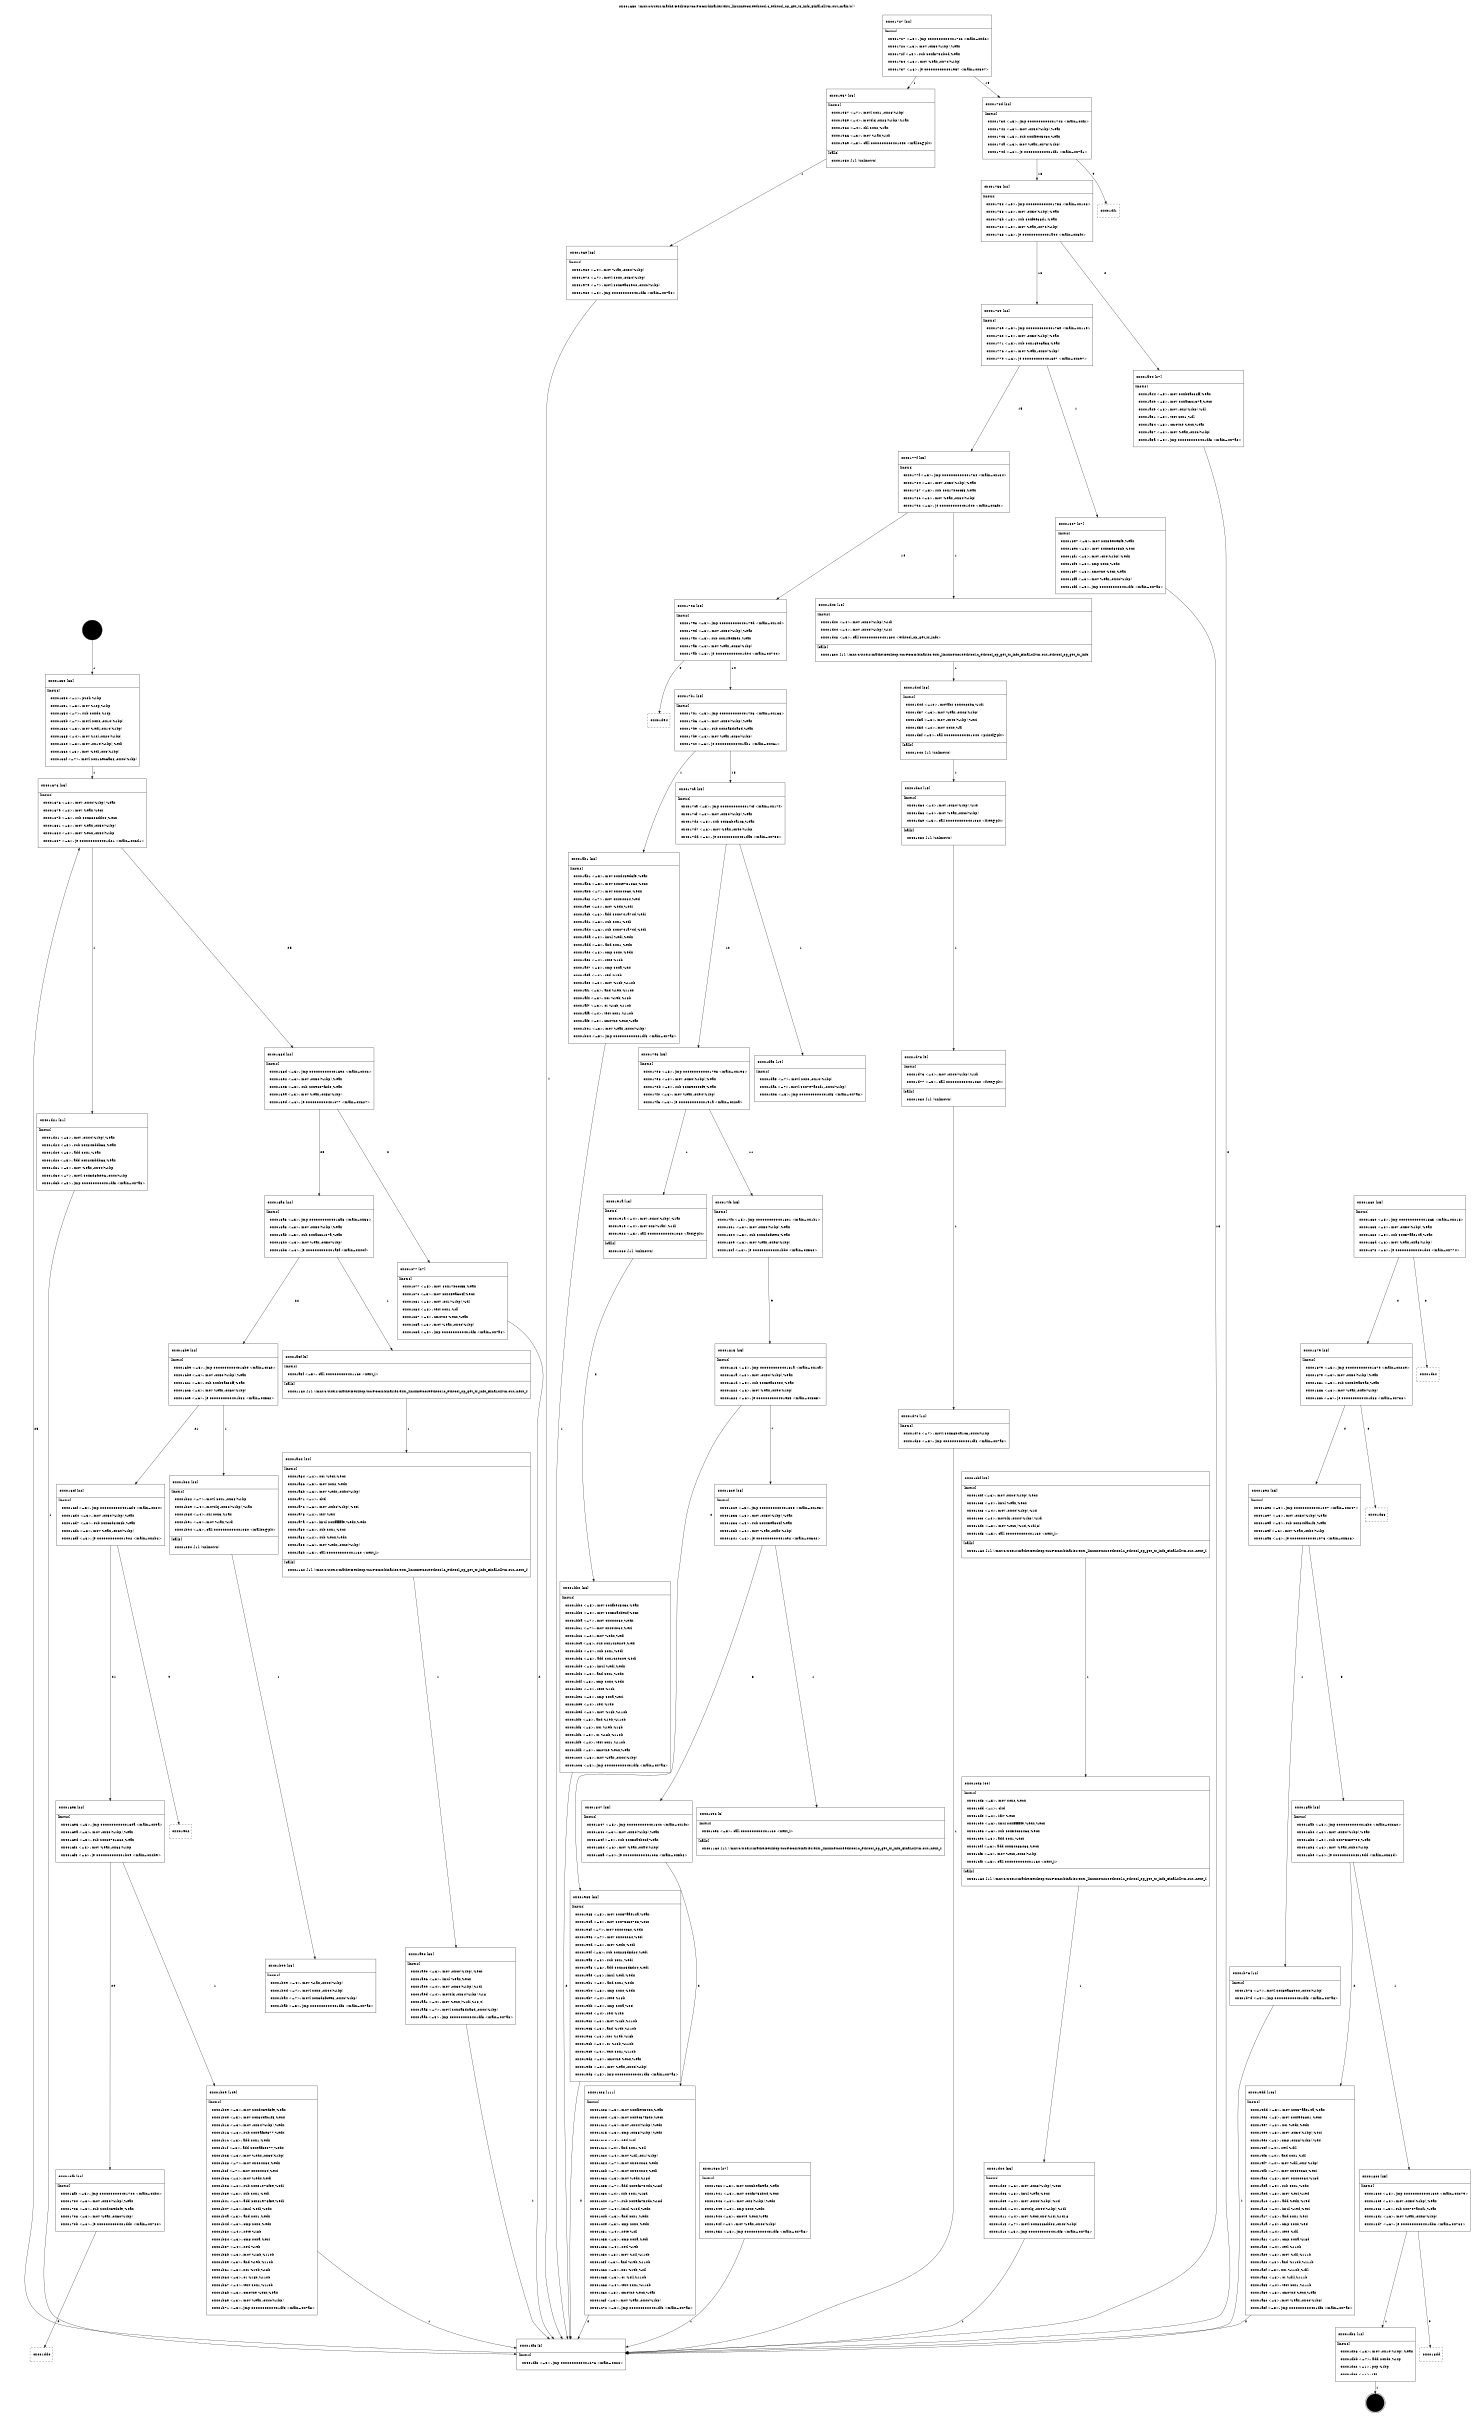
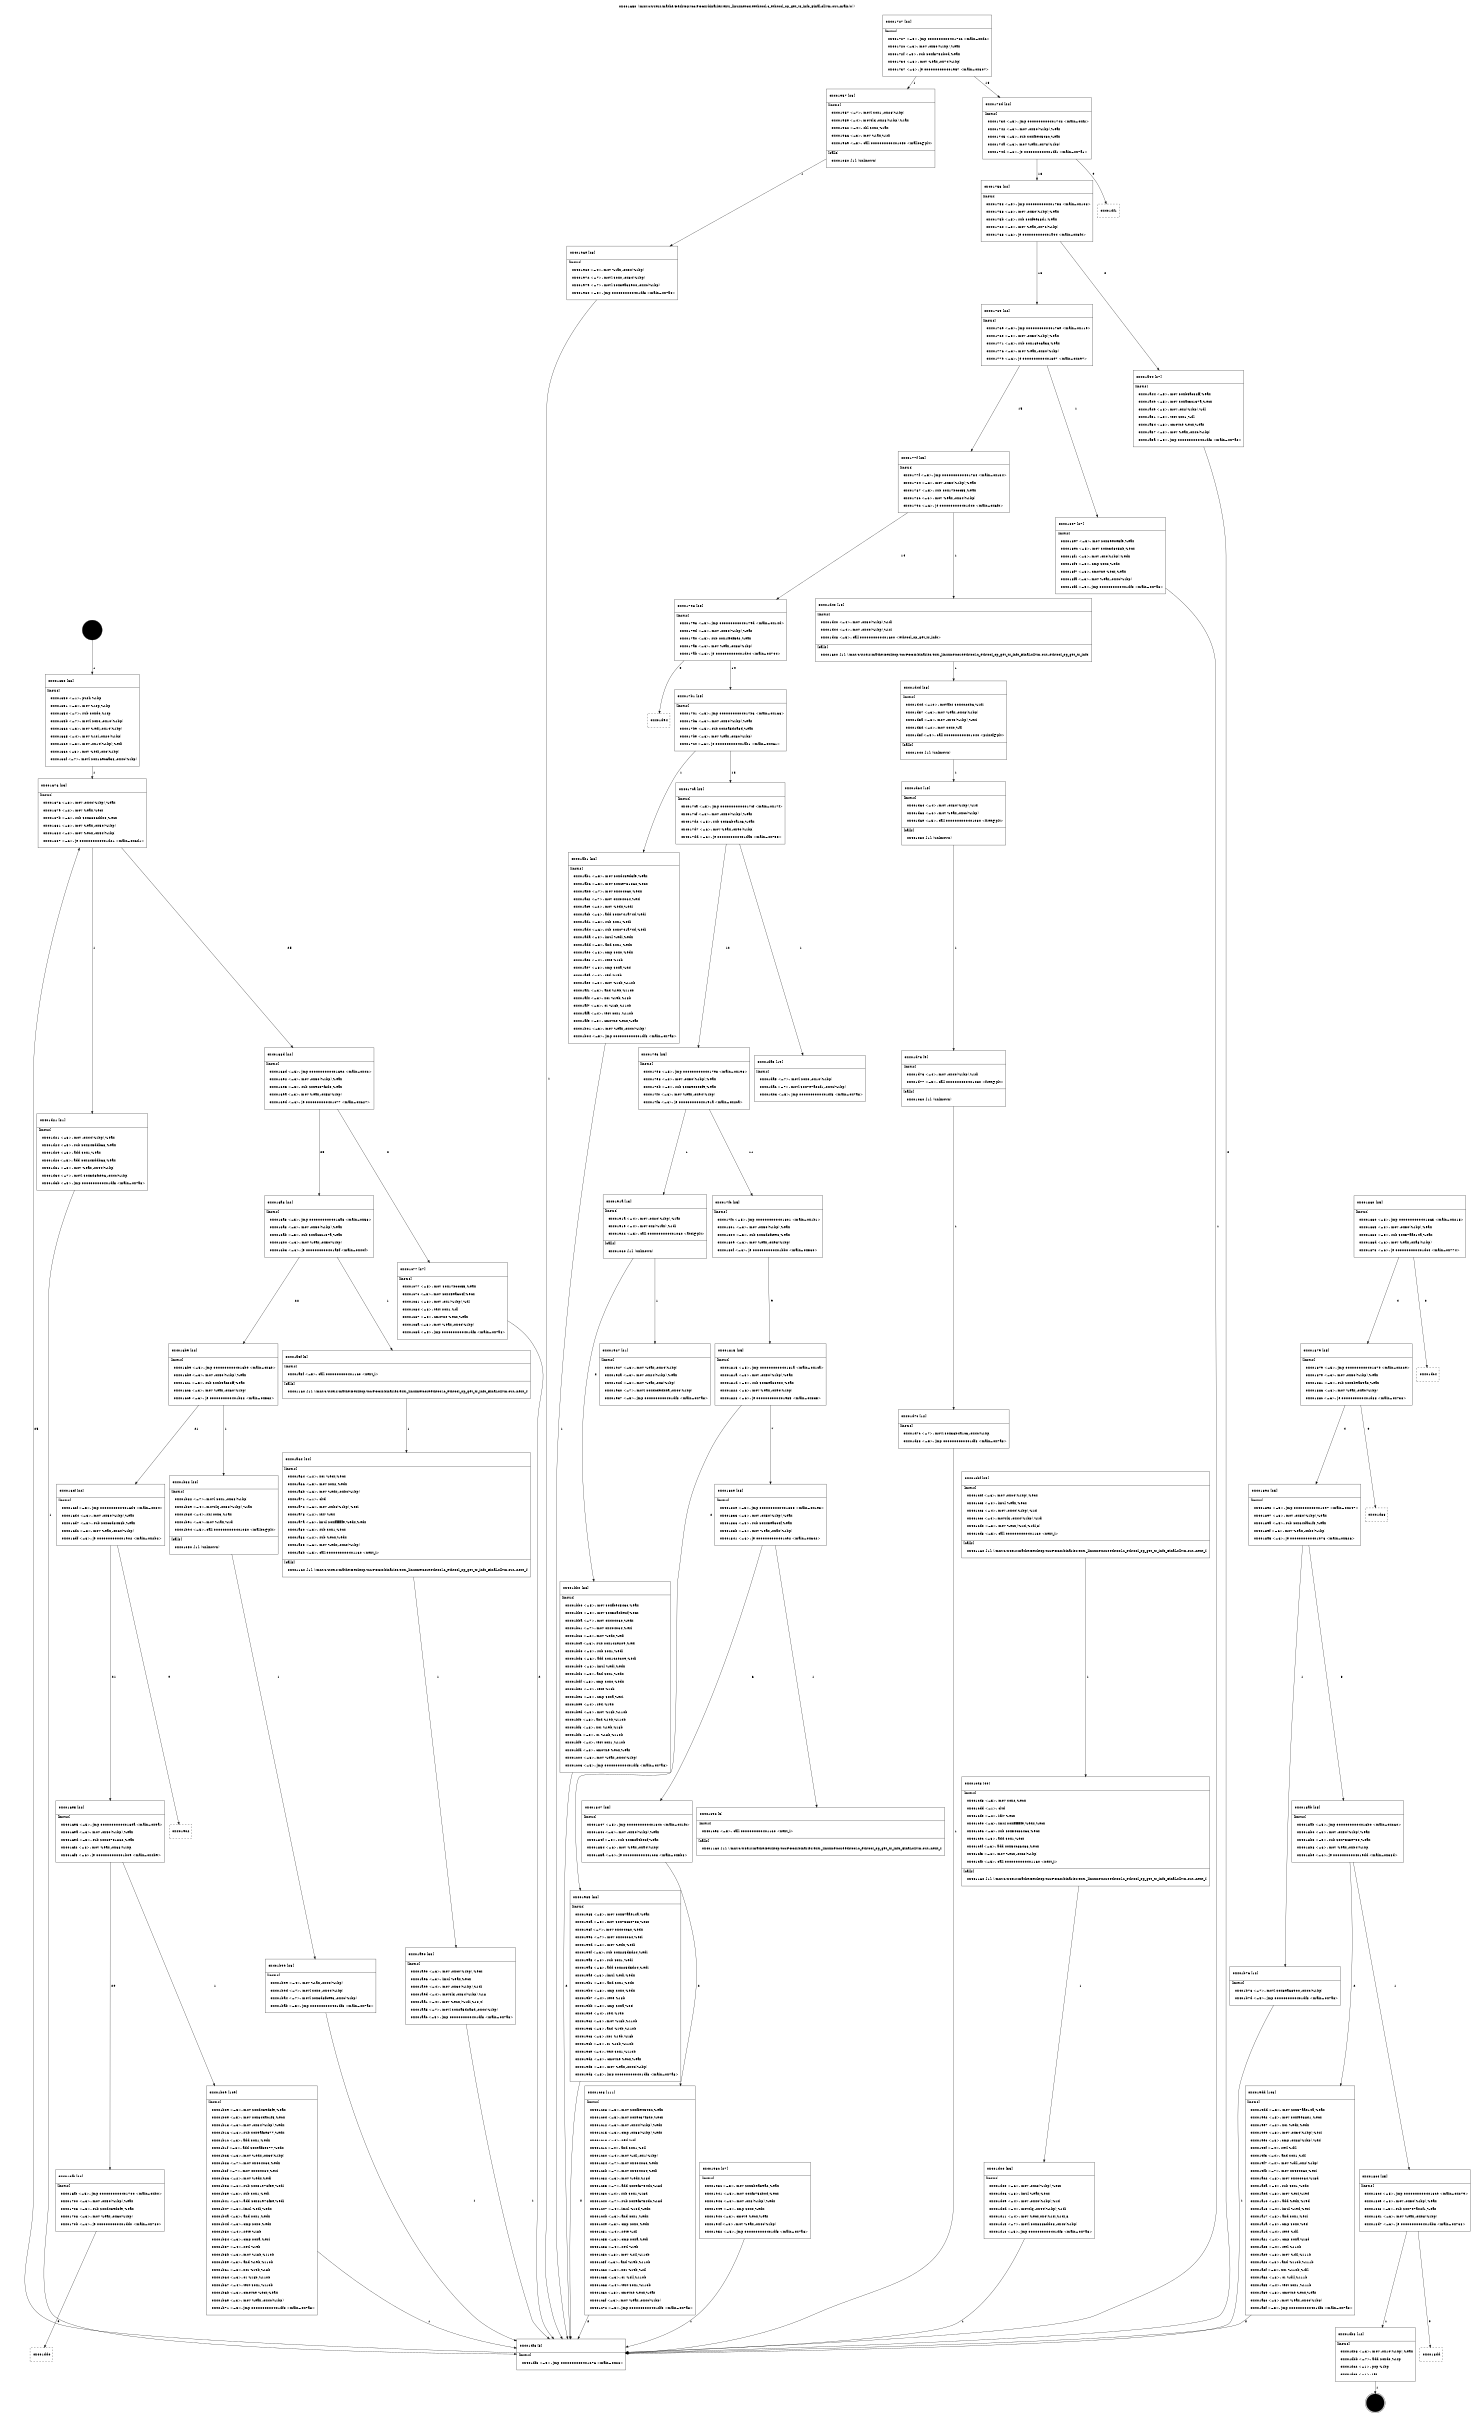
edge "0x4018e7 [27]" -> "0x401df8 [5]": label " 16" -> " 1"
node "0x401927 [21]": added
edge "0x401b99 [23]" -> "0x401df8 [5]": added, label "1"
